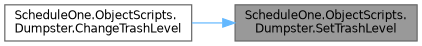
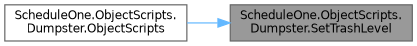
node "ScheduleOne.ObjectScripts. Dumpster.ChangeTrashLevel": label "ScheduleOne.ObjectScripts. Dumpster.ChangeTrashLevel" -> "ScheduleOne.ObjectScripts. Dumpster.ObjectScripts"
